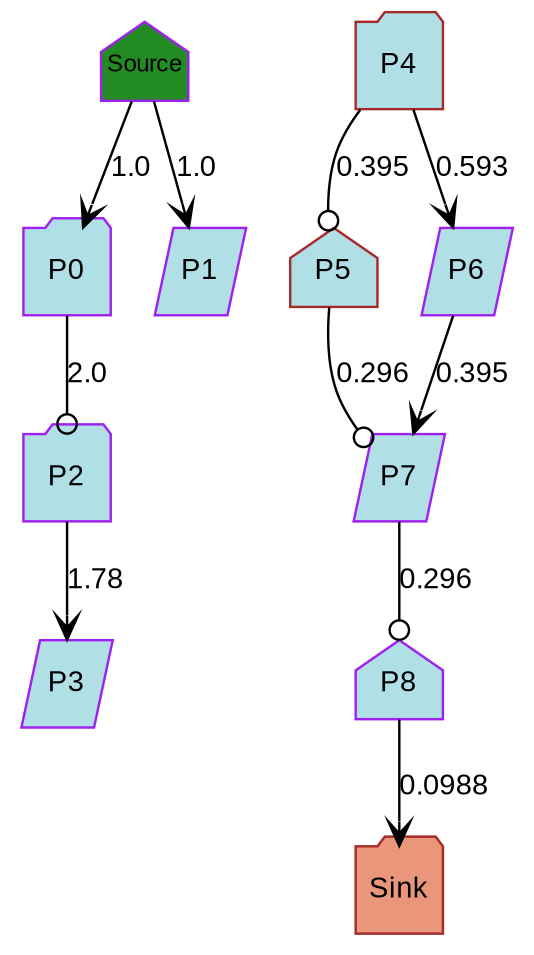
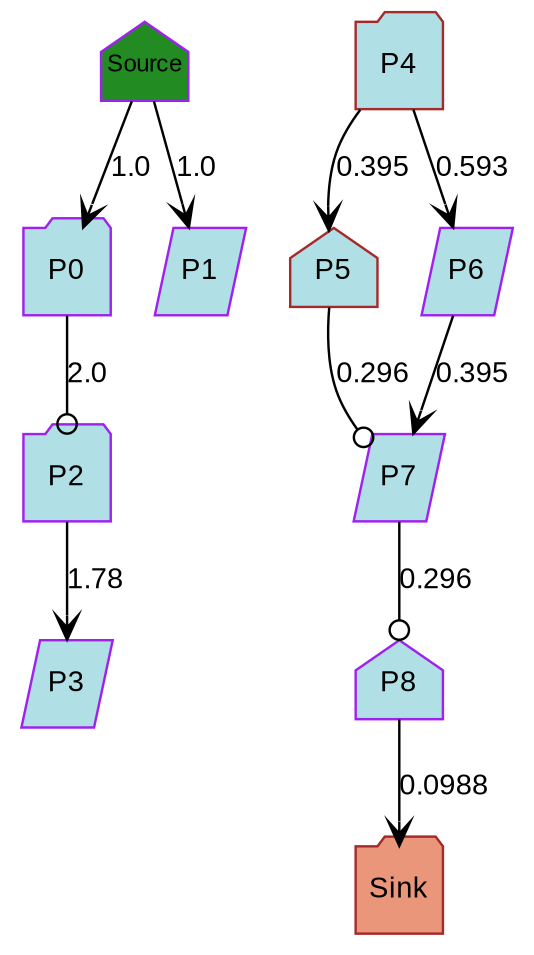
edge "P4" -> "P5": arrowhead odot -> vee
